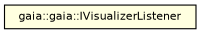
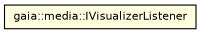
node "gaia::gaia::IVisualizerListener": label "gaia::gaia::IVisualizerListener" -> "gaia::media::IVisualizerListener"
